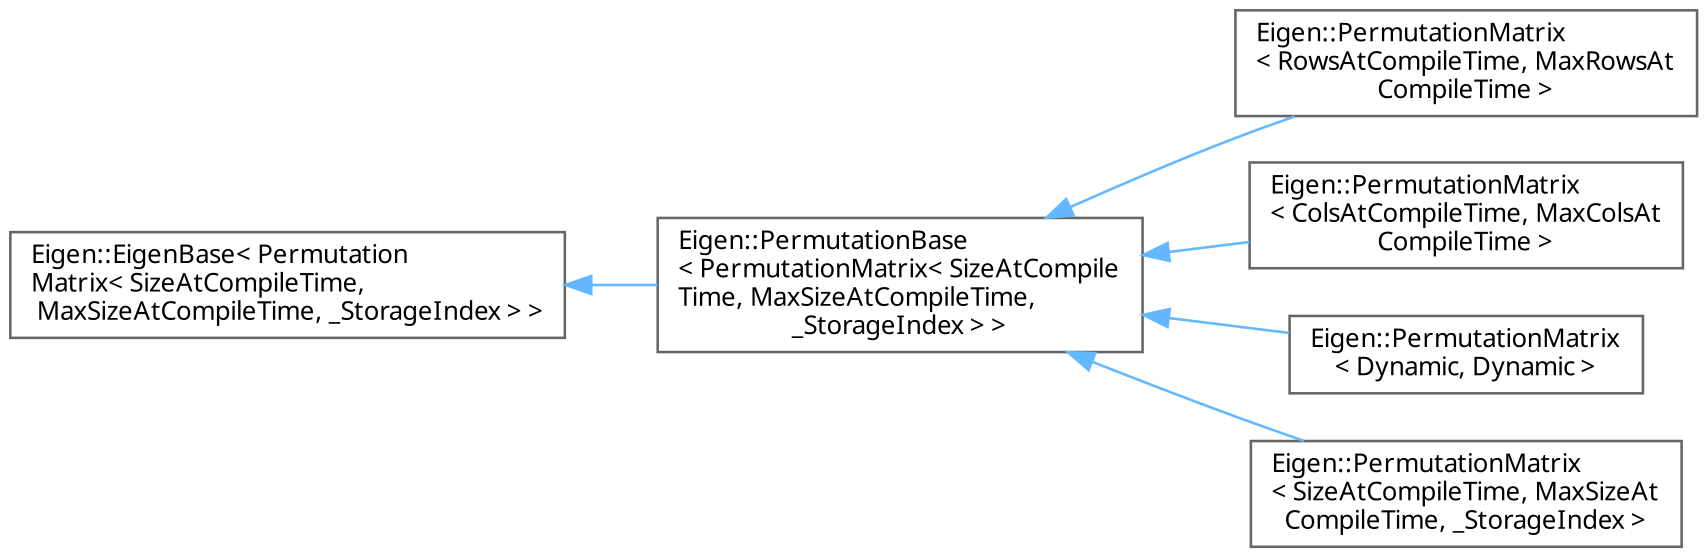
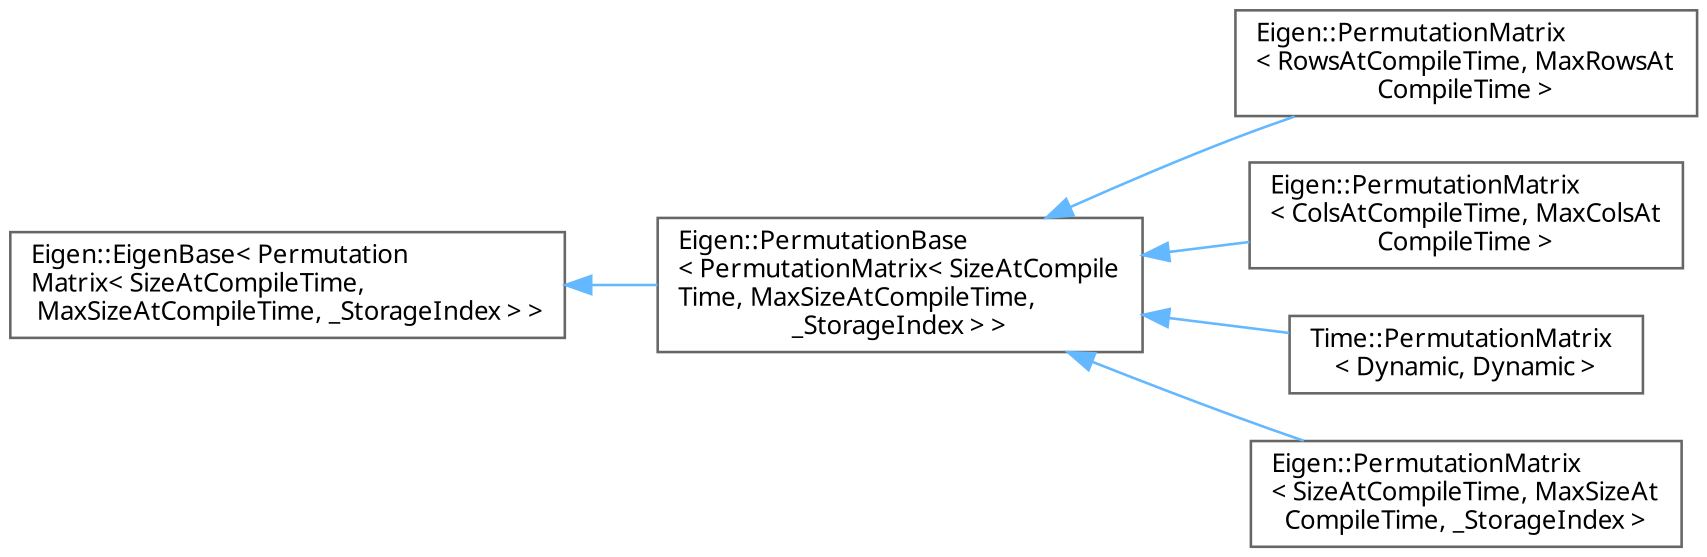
node "Eigen::PermutationMatrix < Dynamic, Dynamic >": label "Eigen::PermutationMatrix < Dynamic, Dynamic >" -> "Time::PermutationMatrix < Dynamic, Dynamic >"
